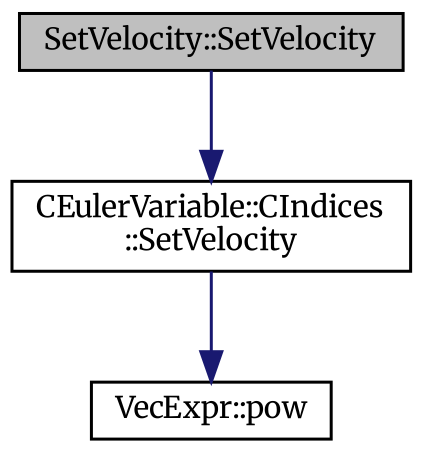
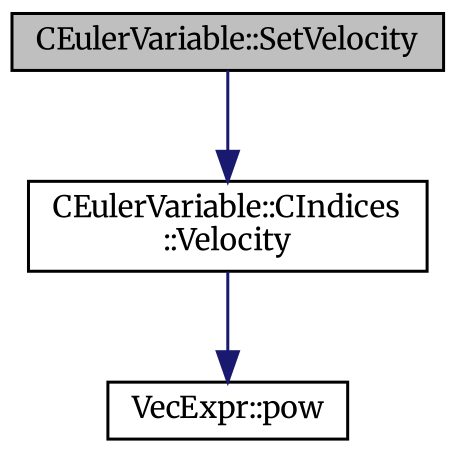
node "SetVelocity::SetVelocity": label "SetVelocity::SetVelocity" -> "CEulerVariable::SetVelocity"
node "CEulerVariable::CIndices ::SetVelocity": label "CEulerVariable::CIndices ::SetVelocity" -> "CEulerVariable::CIndices ::Velocity"
